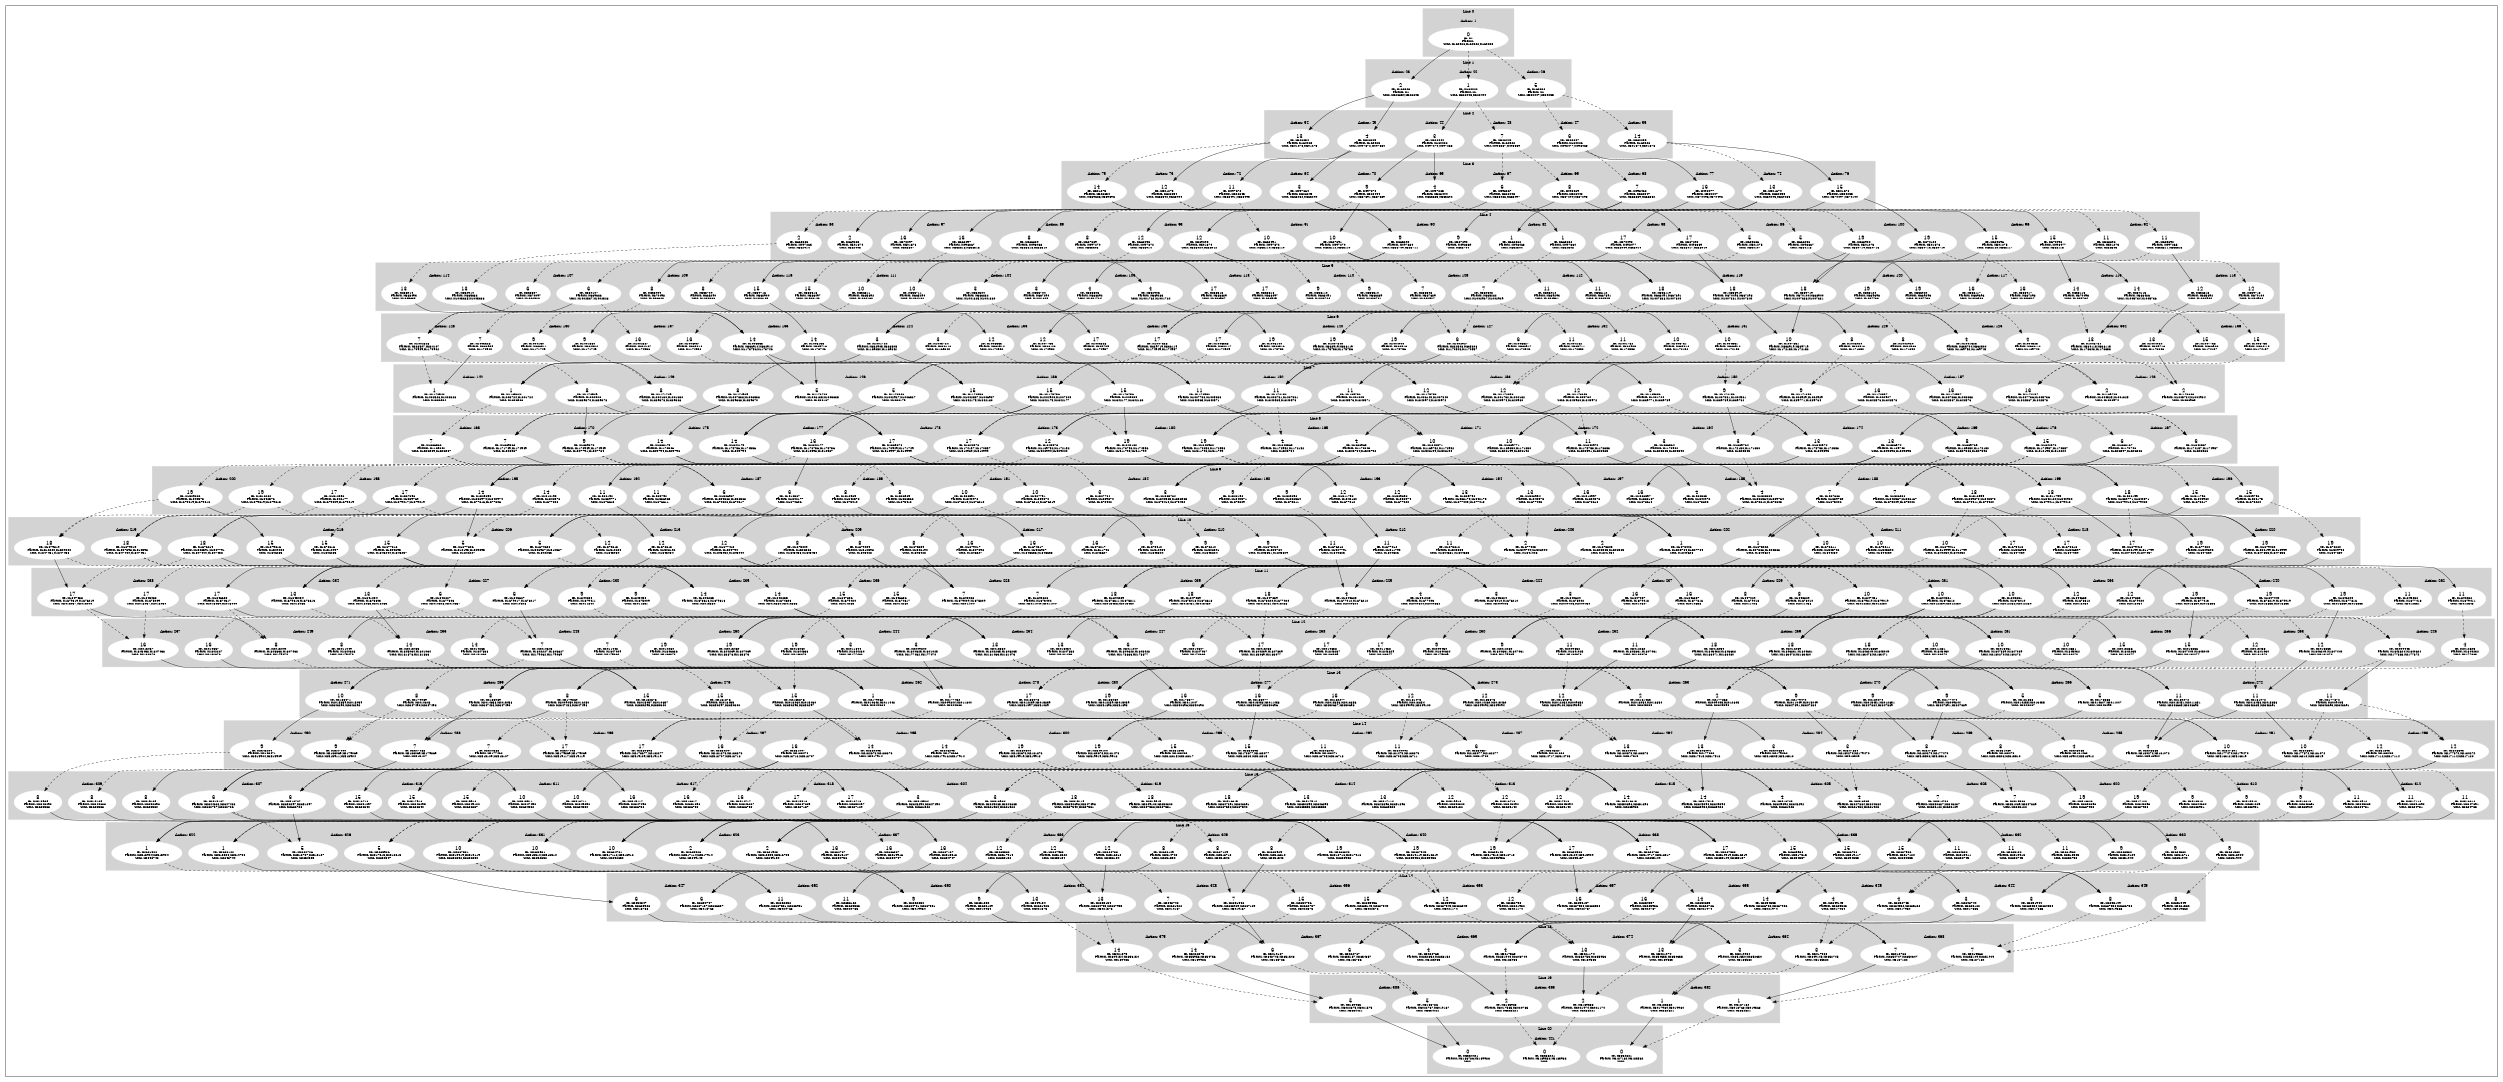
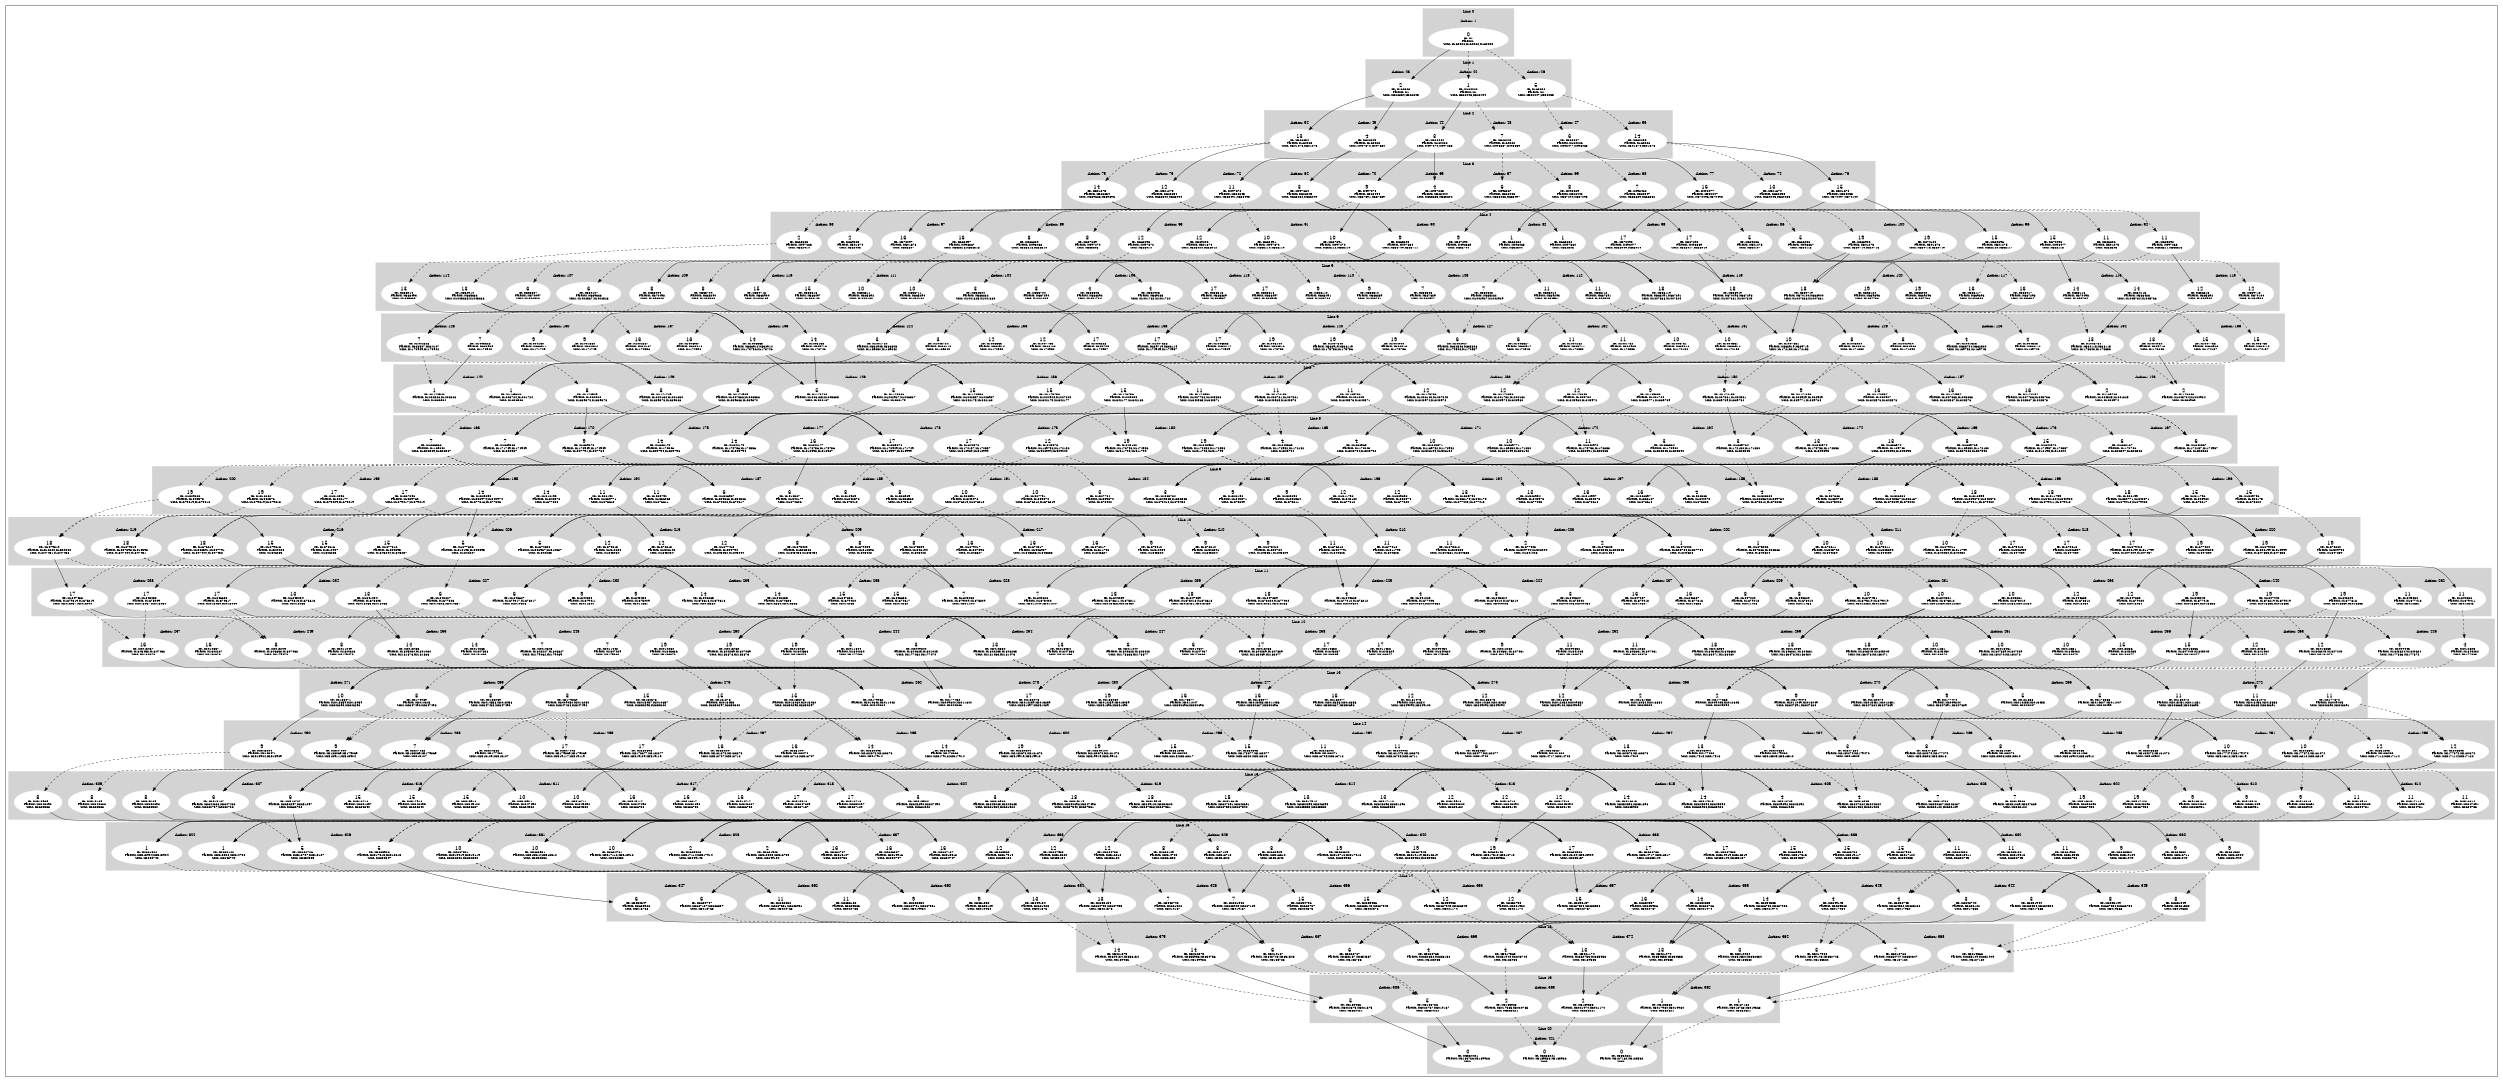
cluster "Action: 534": label "Action: 534" -> "Action: 134"
